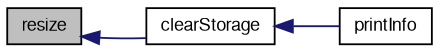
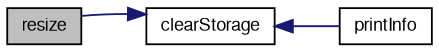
edge "clearStorage" -> "resize": reversed
